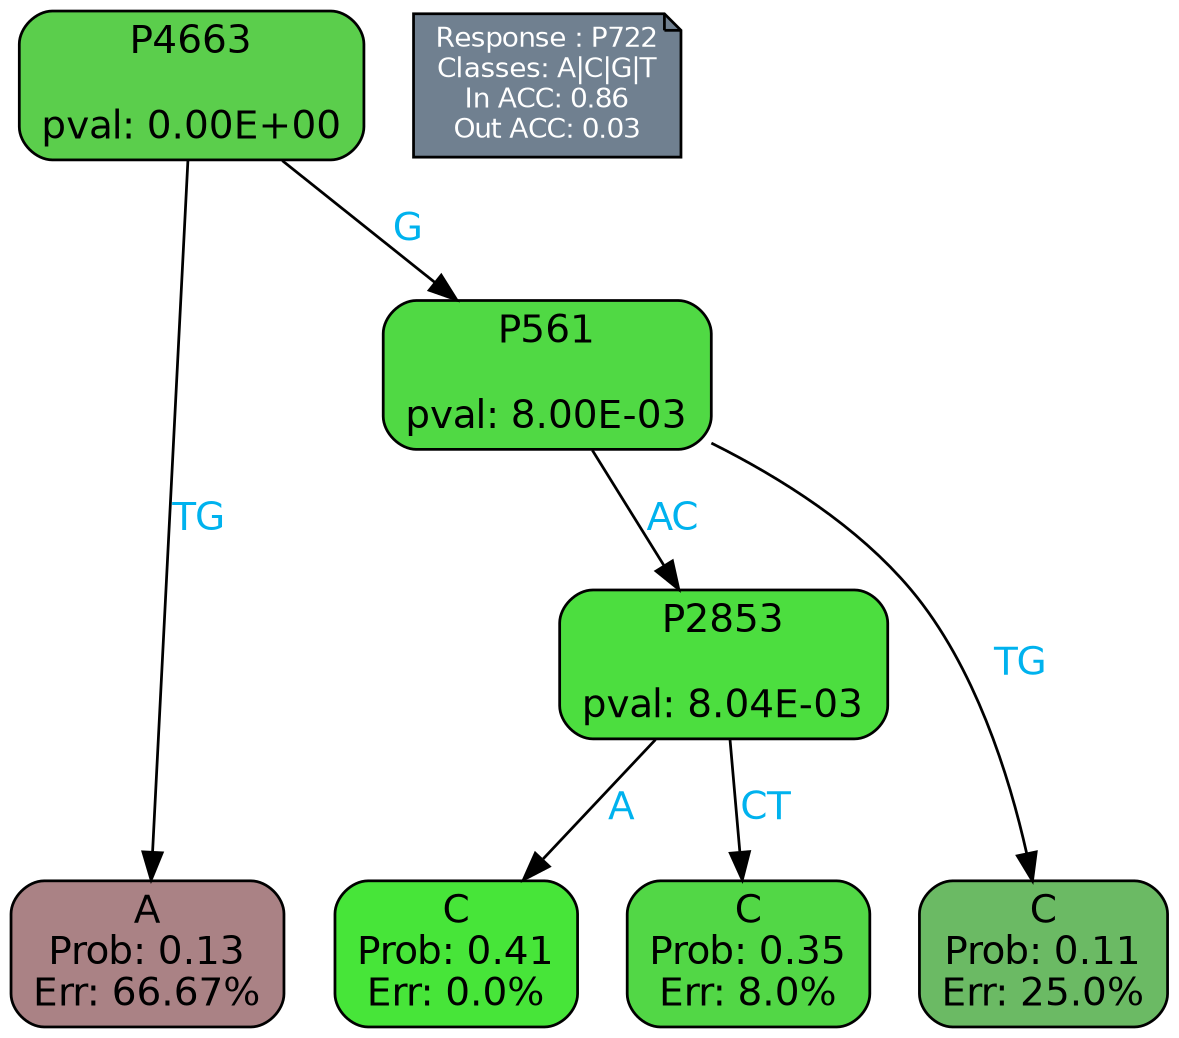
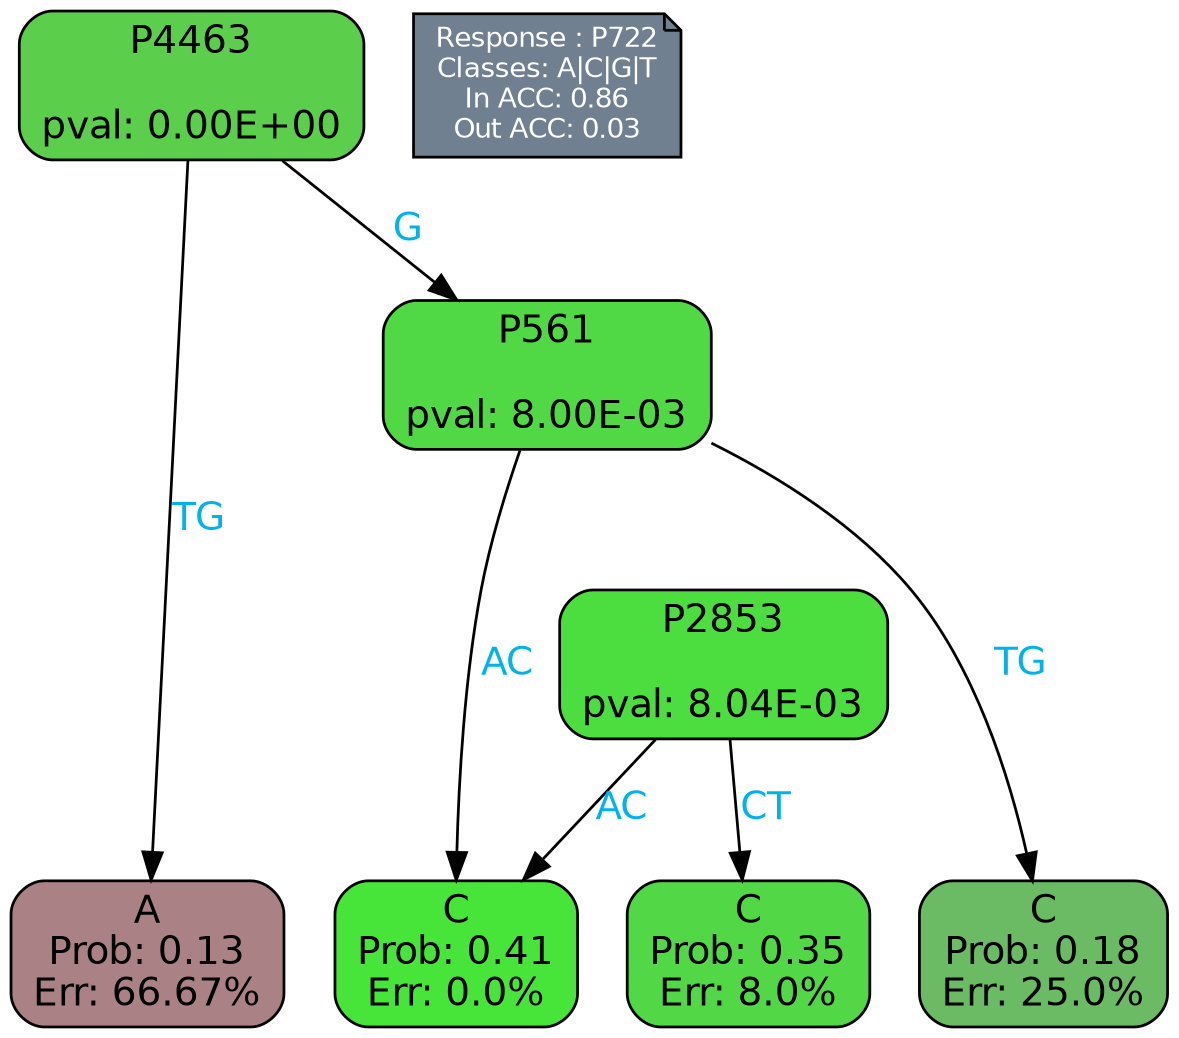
node "P4663 pval: 0.00E+00": label "P4663 pval: 0.00E+00" -> "P4463 pval: 0.00E+00"
edge "P561 pval: 8.00E-03" -> "P2853 pval: 8.04E-03": now "P561 pval: 8.00E-03" -> "C Prob: 0.41 Err: 0.0%"
edge "P2853 pval: 8.04E-03" -> "C Prob: 0.41 Err: 0.0%": label "A" -> "AC"
node "C Prob: 0.11 Err: 25.0%": label "C Prob: 0.11 Err: 25.0%" -> "C Prob: 0.18 Err: 25.0%"
